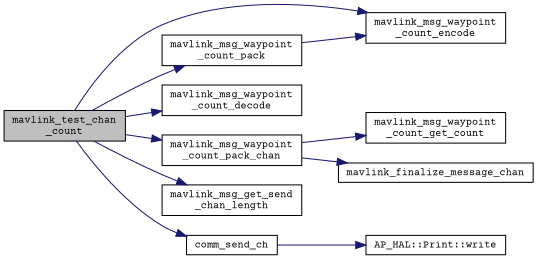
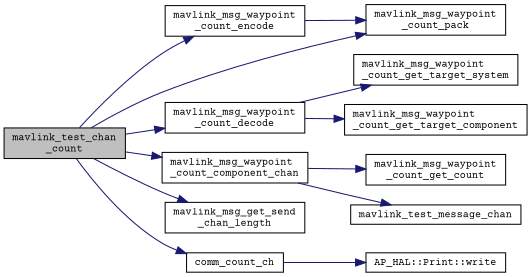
edge "mavlink_msg_waypoint _count_pack" -> "mavlink_msg_waypoint _count_encode": reversed
node "mavlink_msg_waypoint _count_get_target_system": added
node "mavlink_msg_waypoint _count_get_target_component": added
node "mavlink_msg_waypoint _count_pack_chan": label "mavlink_msg_waypoint _count_pack_chan" -> "mavlink_msg_waypoint _count_component_chan"
node "mavlink_finalize_message_chan": label "mavlink_finalize_message_chan" -> "mavlink_test_message_chan"
node "comm_send_ch": label "comm_send_ch" -> "comm_count_ch"
